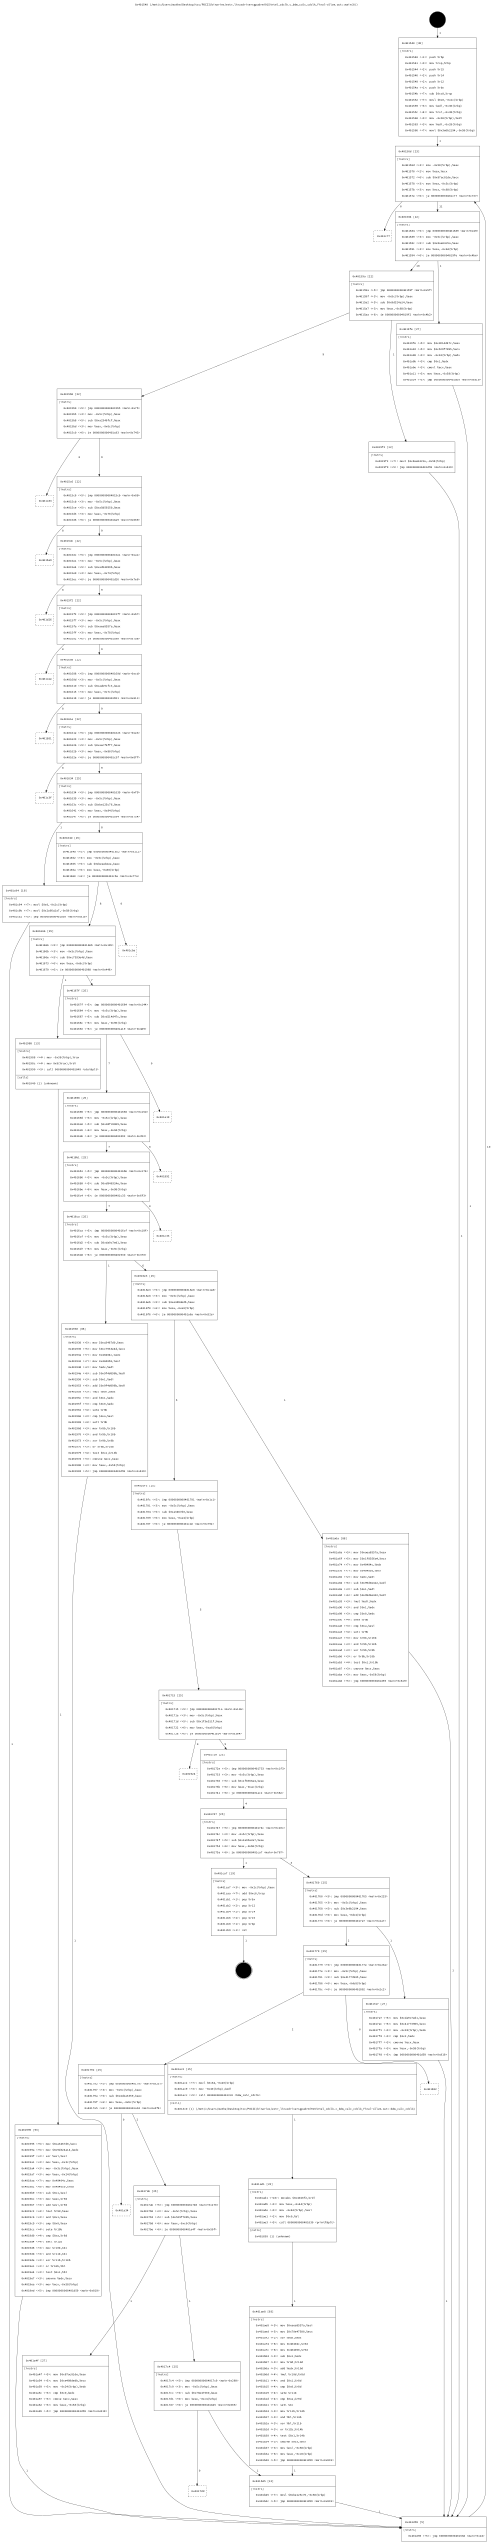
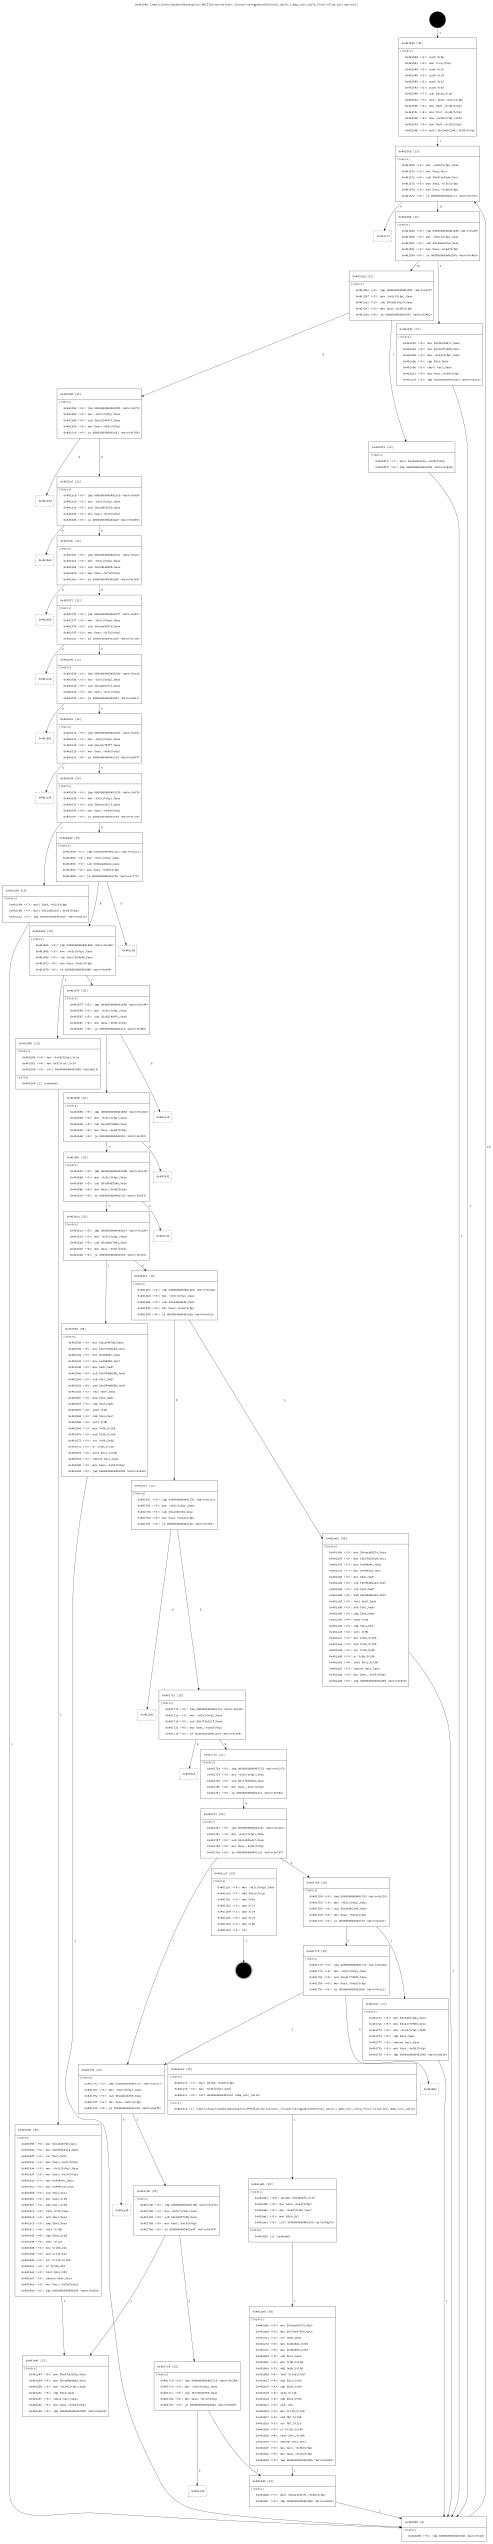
node "0x401cd2": added
edge "0x401747 [25]" -> "0x401ca7 [19]": now "0x401747 [25]" -> "0x401792 [25]"
edge "0x401995 [93]" -> "0x401d59 [5]": now "0x401995 [93]" -> "0x401a4f [27]"
